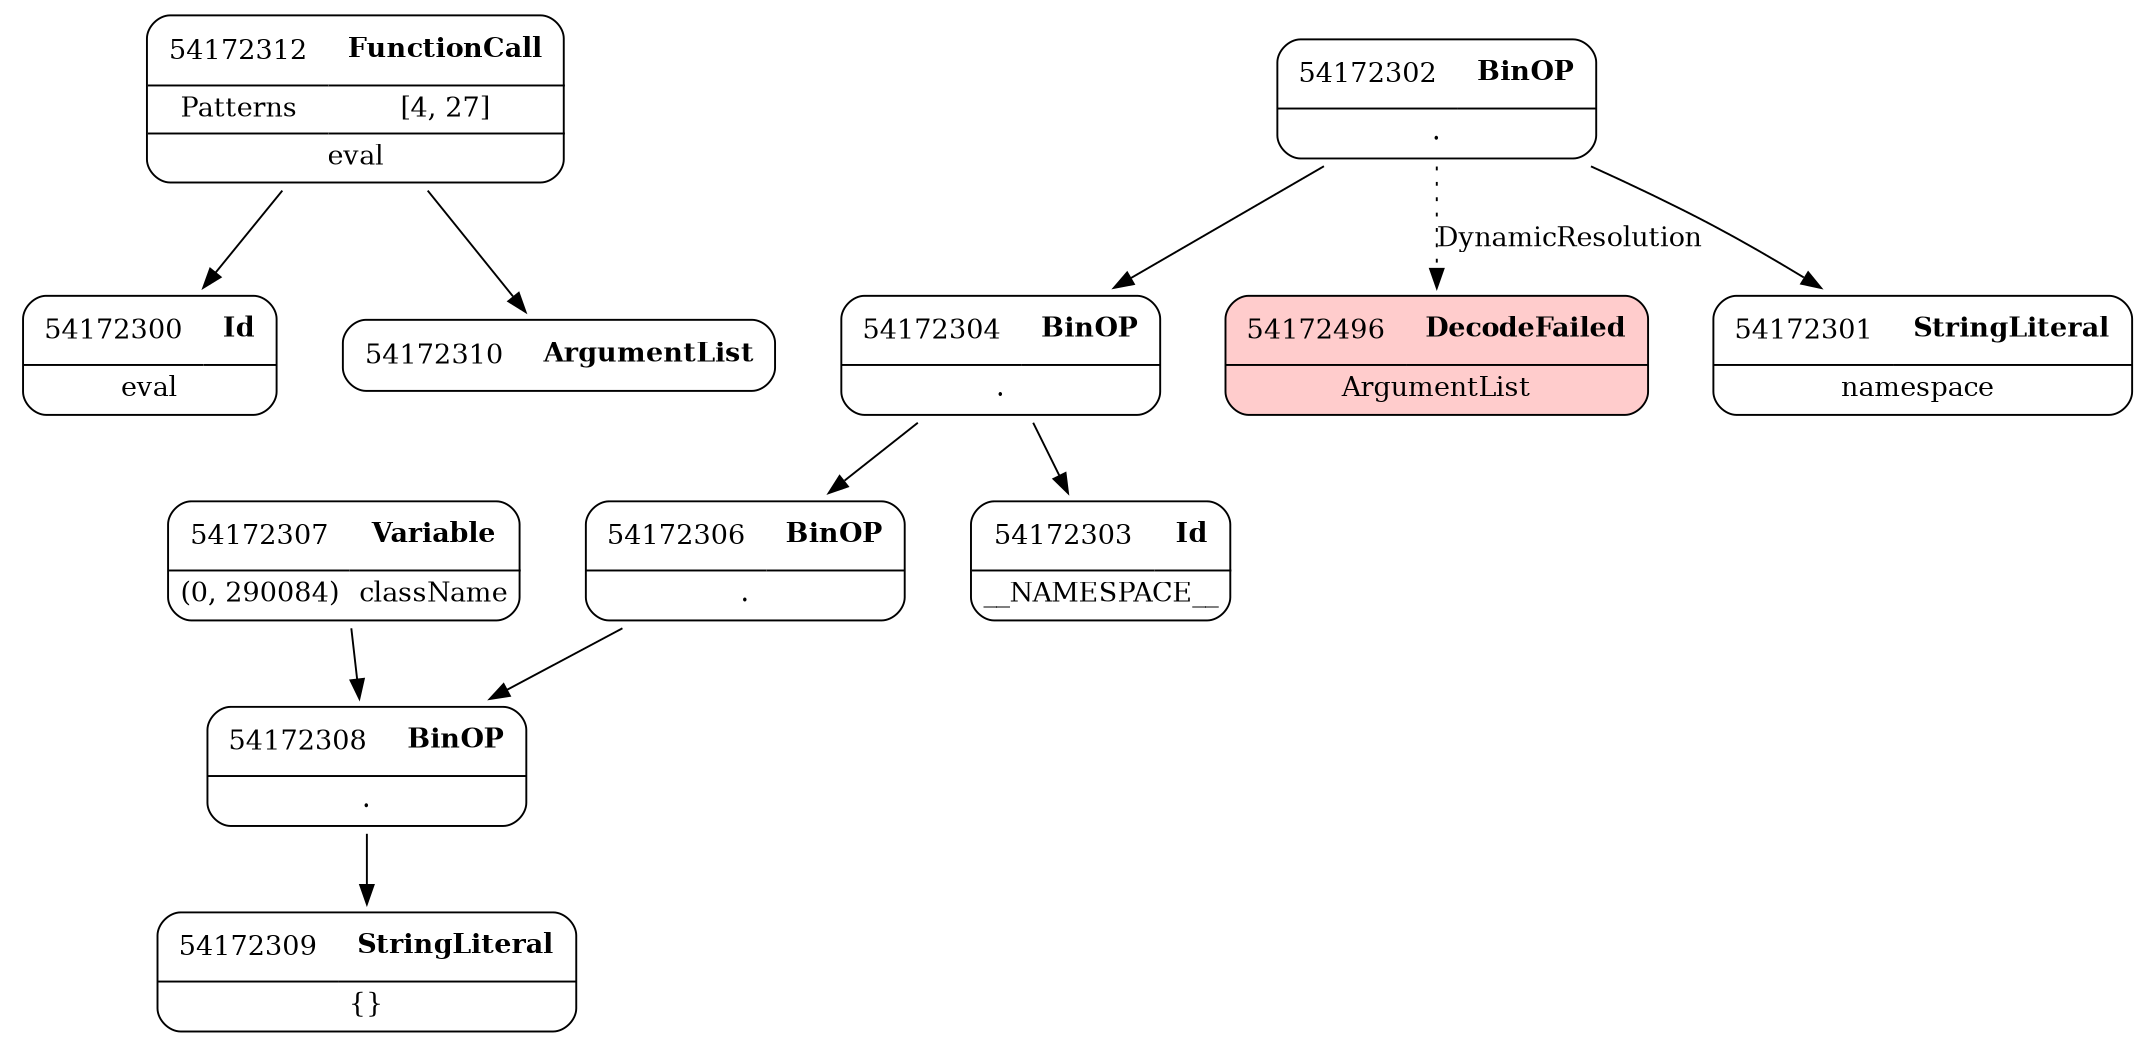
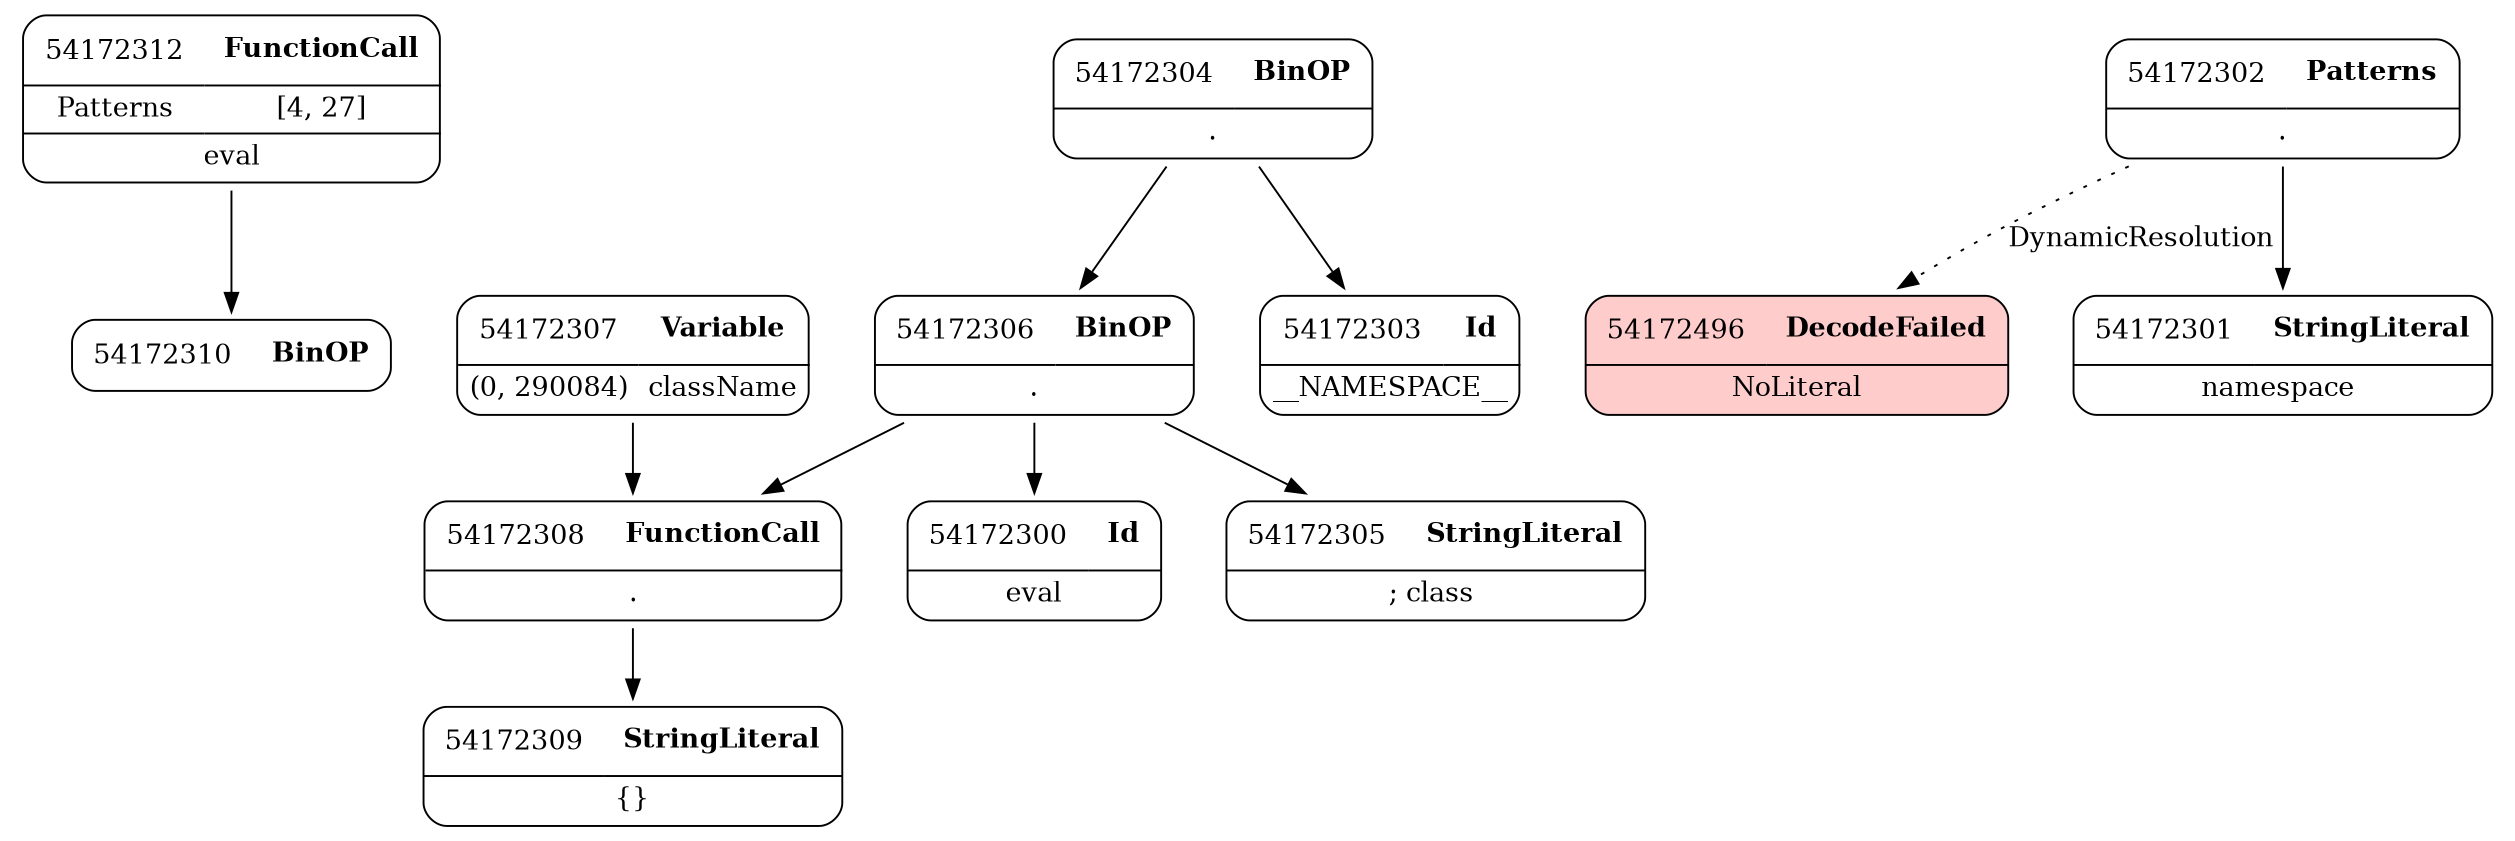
node "54172302": text "BinOP" -> "Patterns"
edge "54172302" -> "54172304": removed
edge "54172312" -> "54172300": now "54172306" -> "54172300"
node "54172310": text "ArgumentList" -> "BinOP"
node "54172496": text "ArgumentList" -> "NoLiteral"
node "54172305": added
node "54172308": text "BinOP" -> "FunctionCall"
